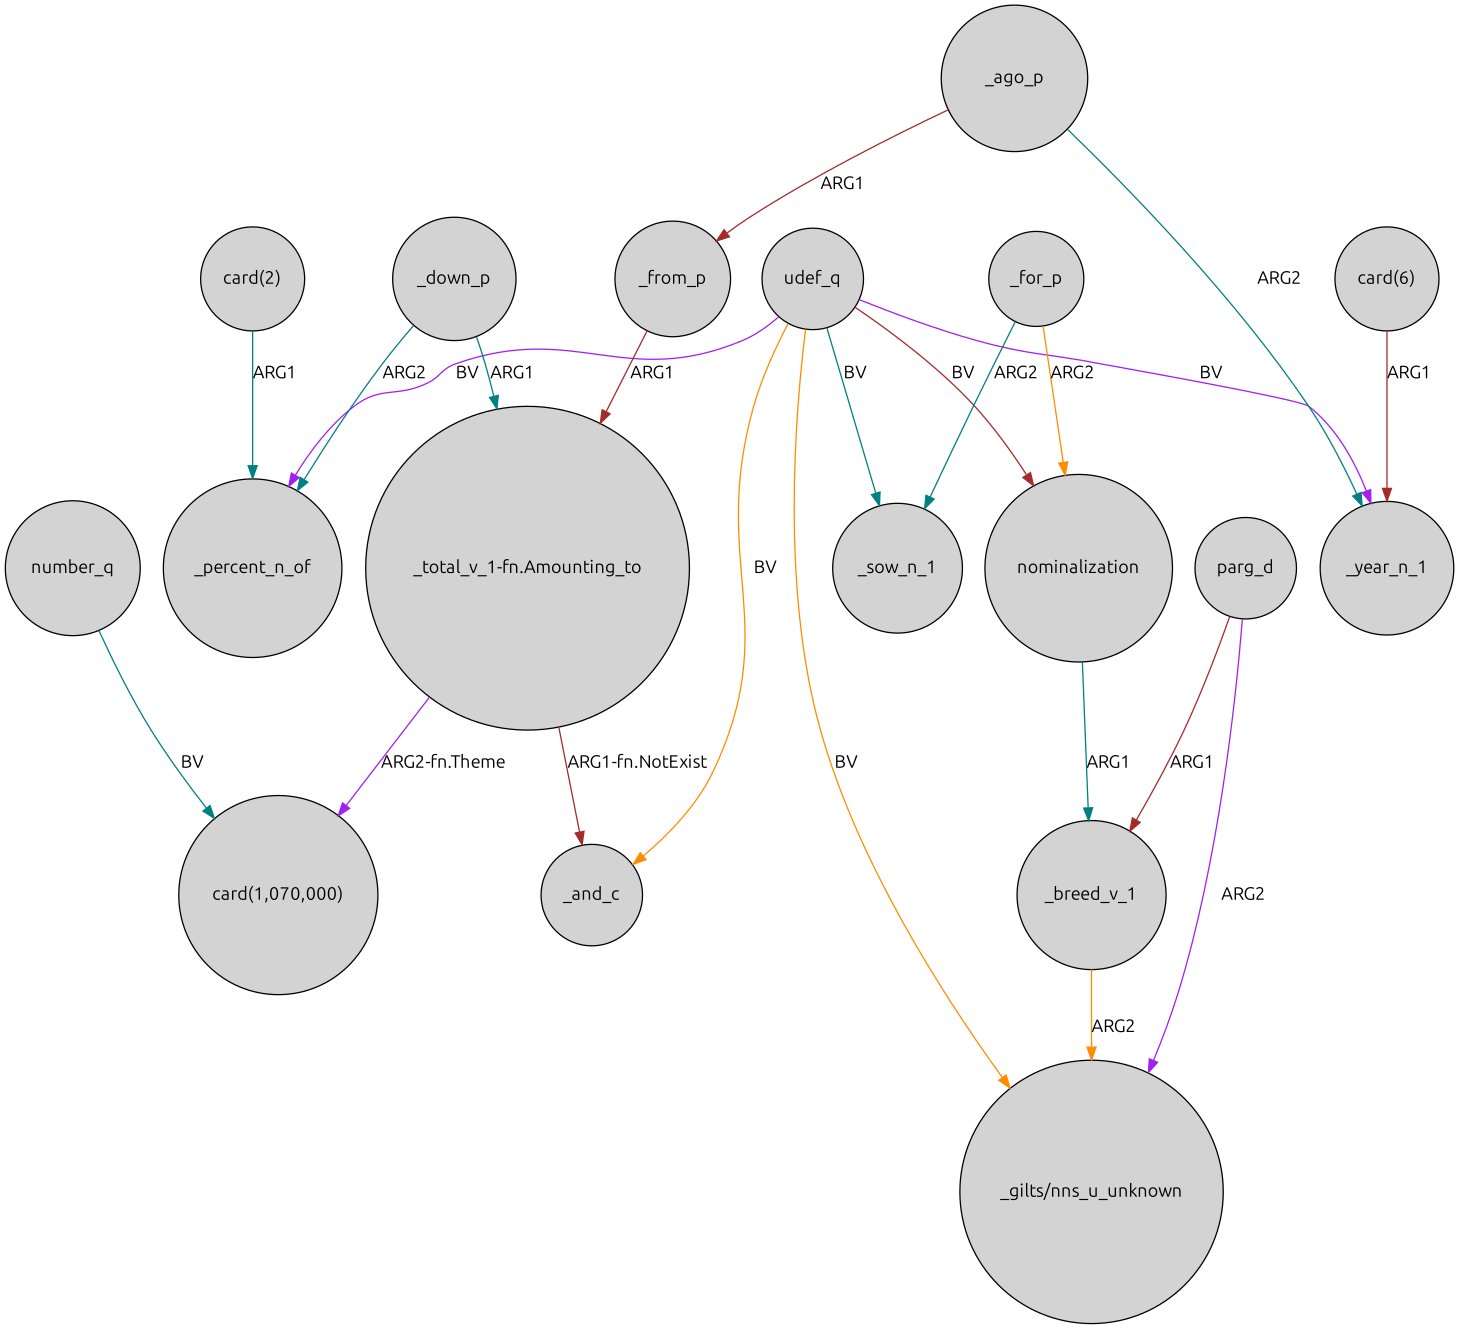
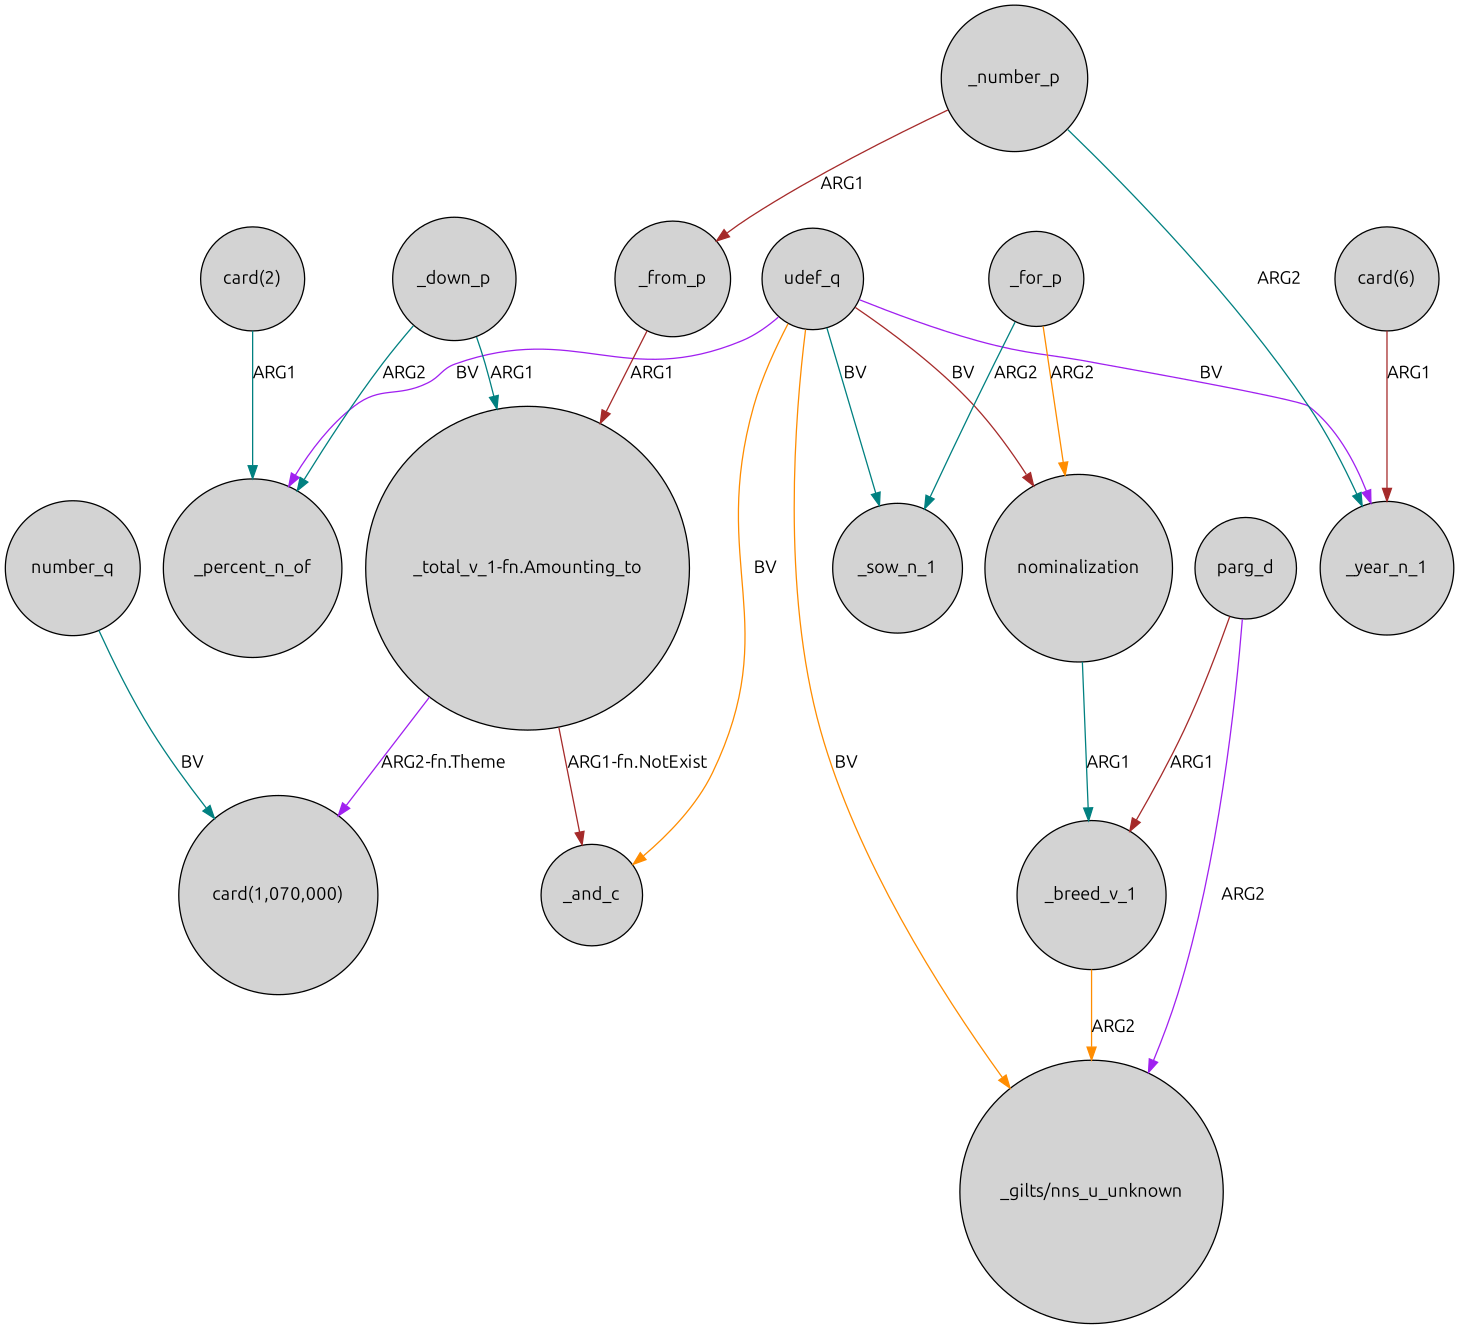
node "_ago_p": label "_ago_p" -> "_number_p"
